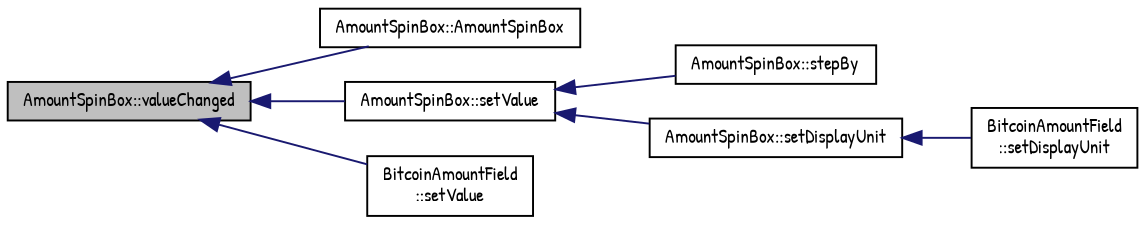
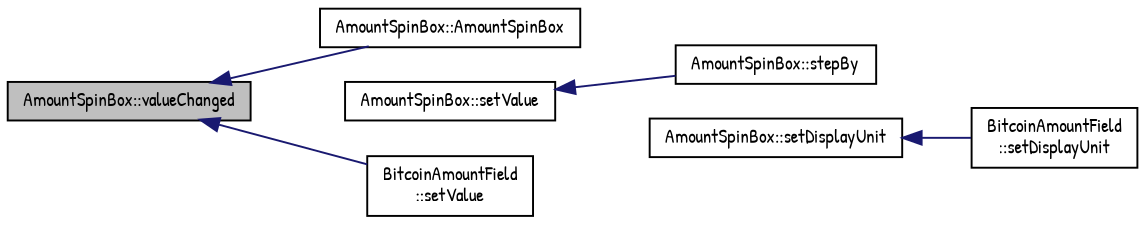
edge "AmountSpinBox::setValue" -> "AmountSpinBox::valueChanged": removed
edge "AmountSpinBox::setDisplayUnit" -> "AmountSpinBox::setValue": removed
